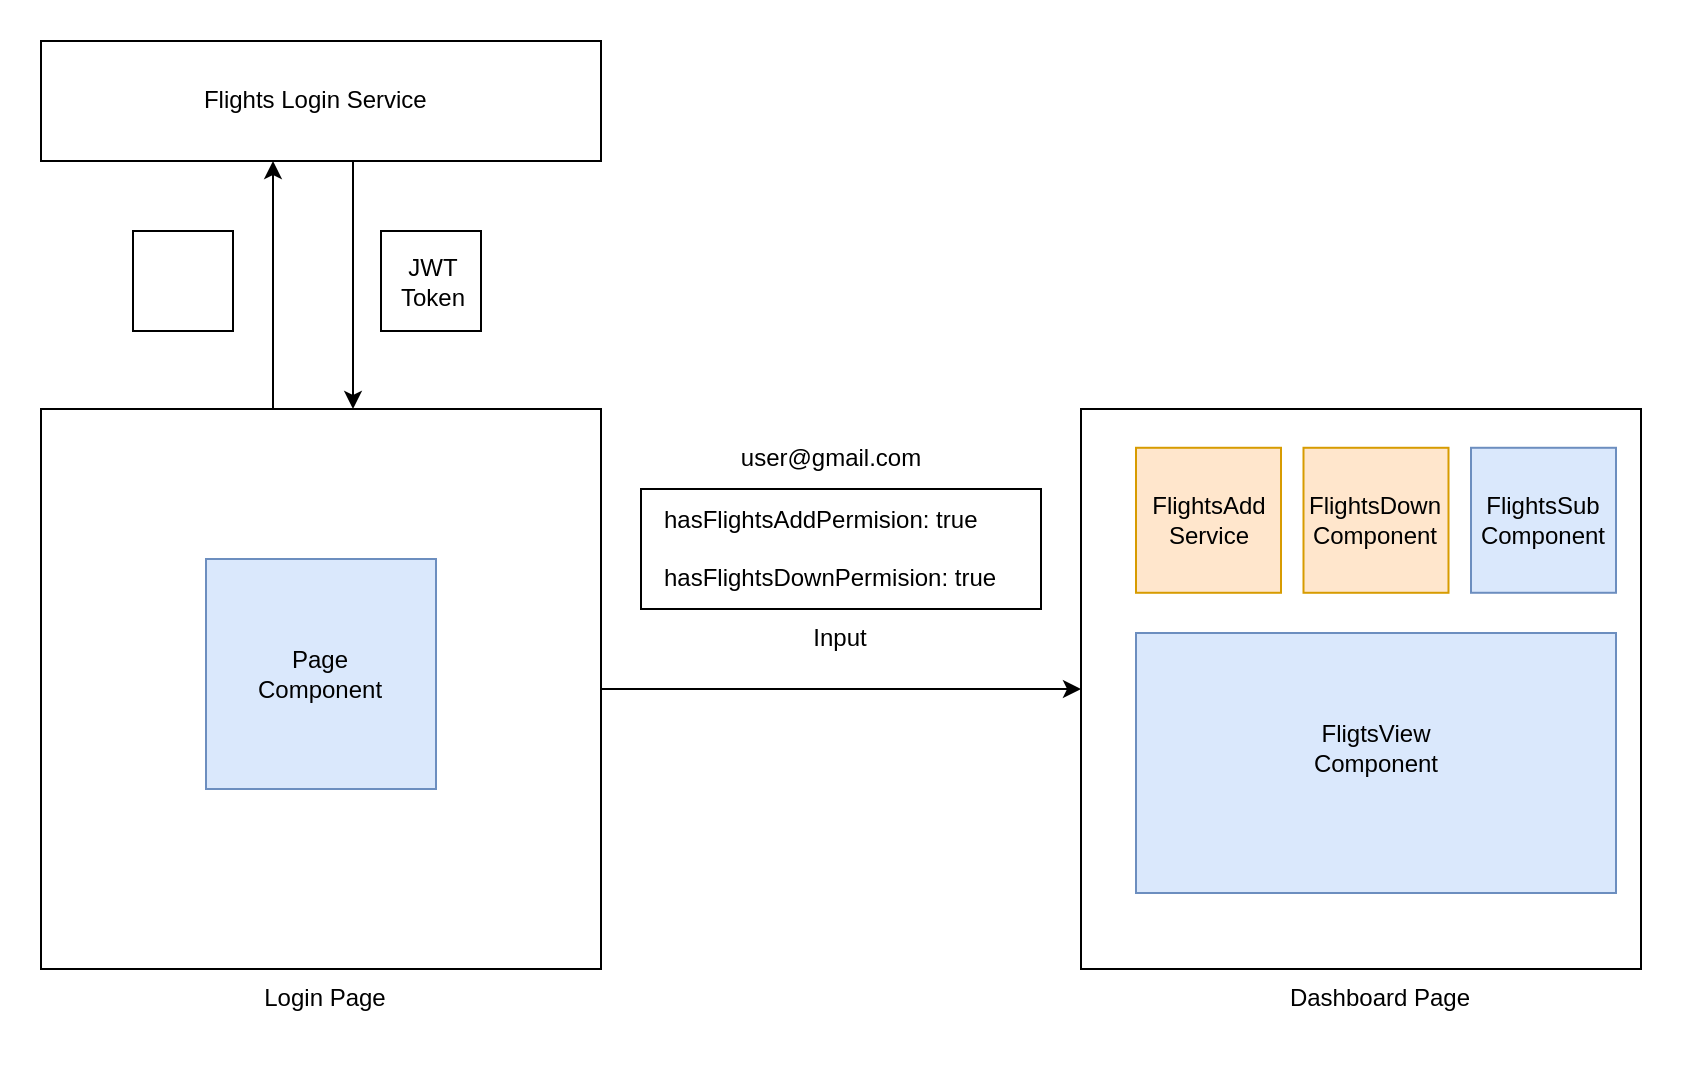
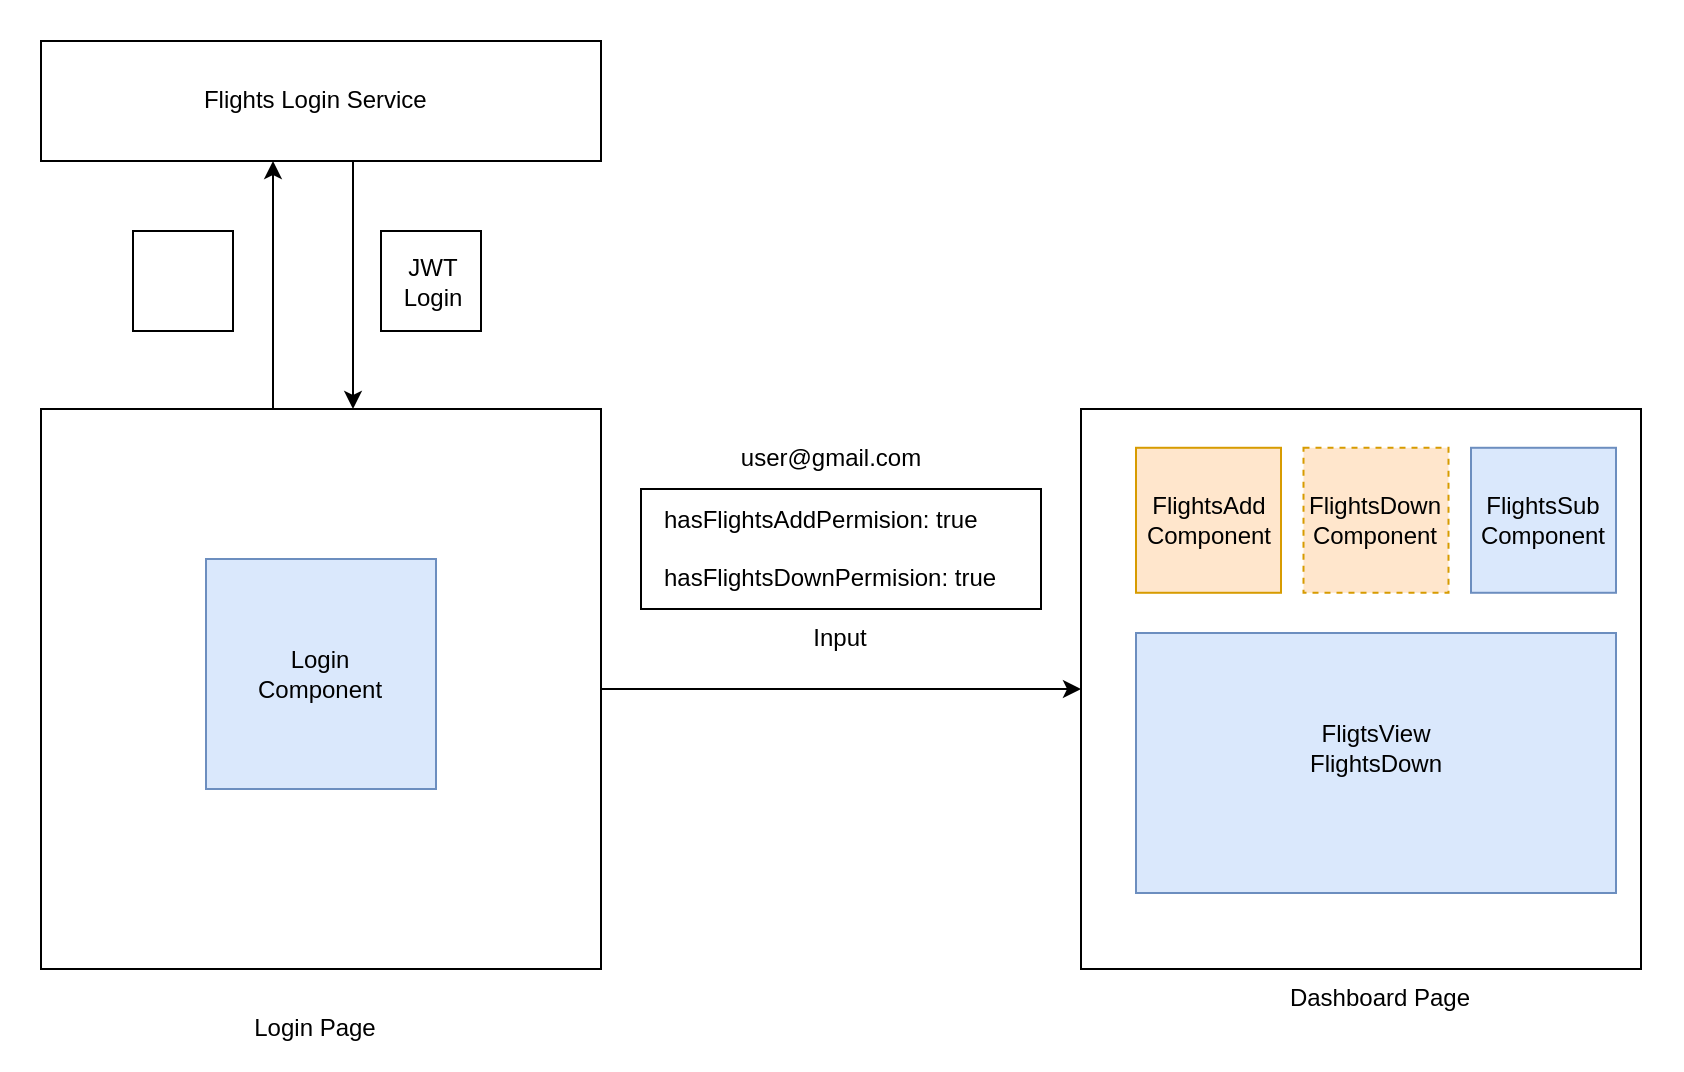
node "JWT Token": label "JWT Token" -> "JWT Login"
node "FlightsDown Component": style solid -> dashed
node "FlightsAdd Service": label "FlightsAdd Service" -> "FlightsAdd Component"
node "Page Component": label "Page Component" -> "Login Component"
node "FligtsView Component": label "FligtsView Component" -> "FligtsView FlightsDown"
node "Login Page": moved (326, 999) -> (316, 1029)
